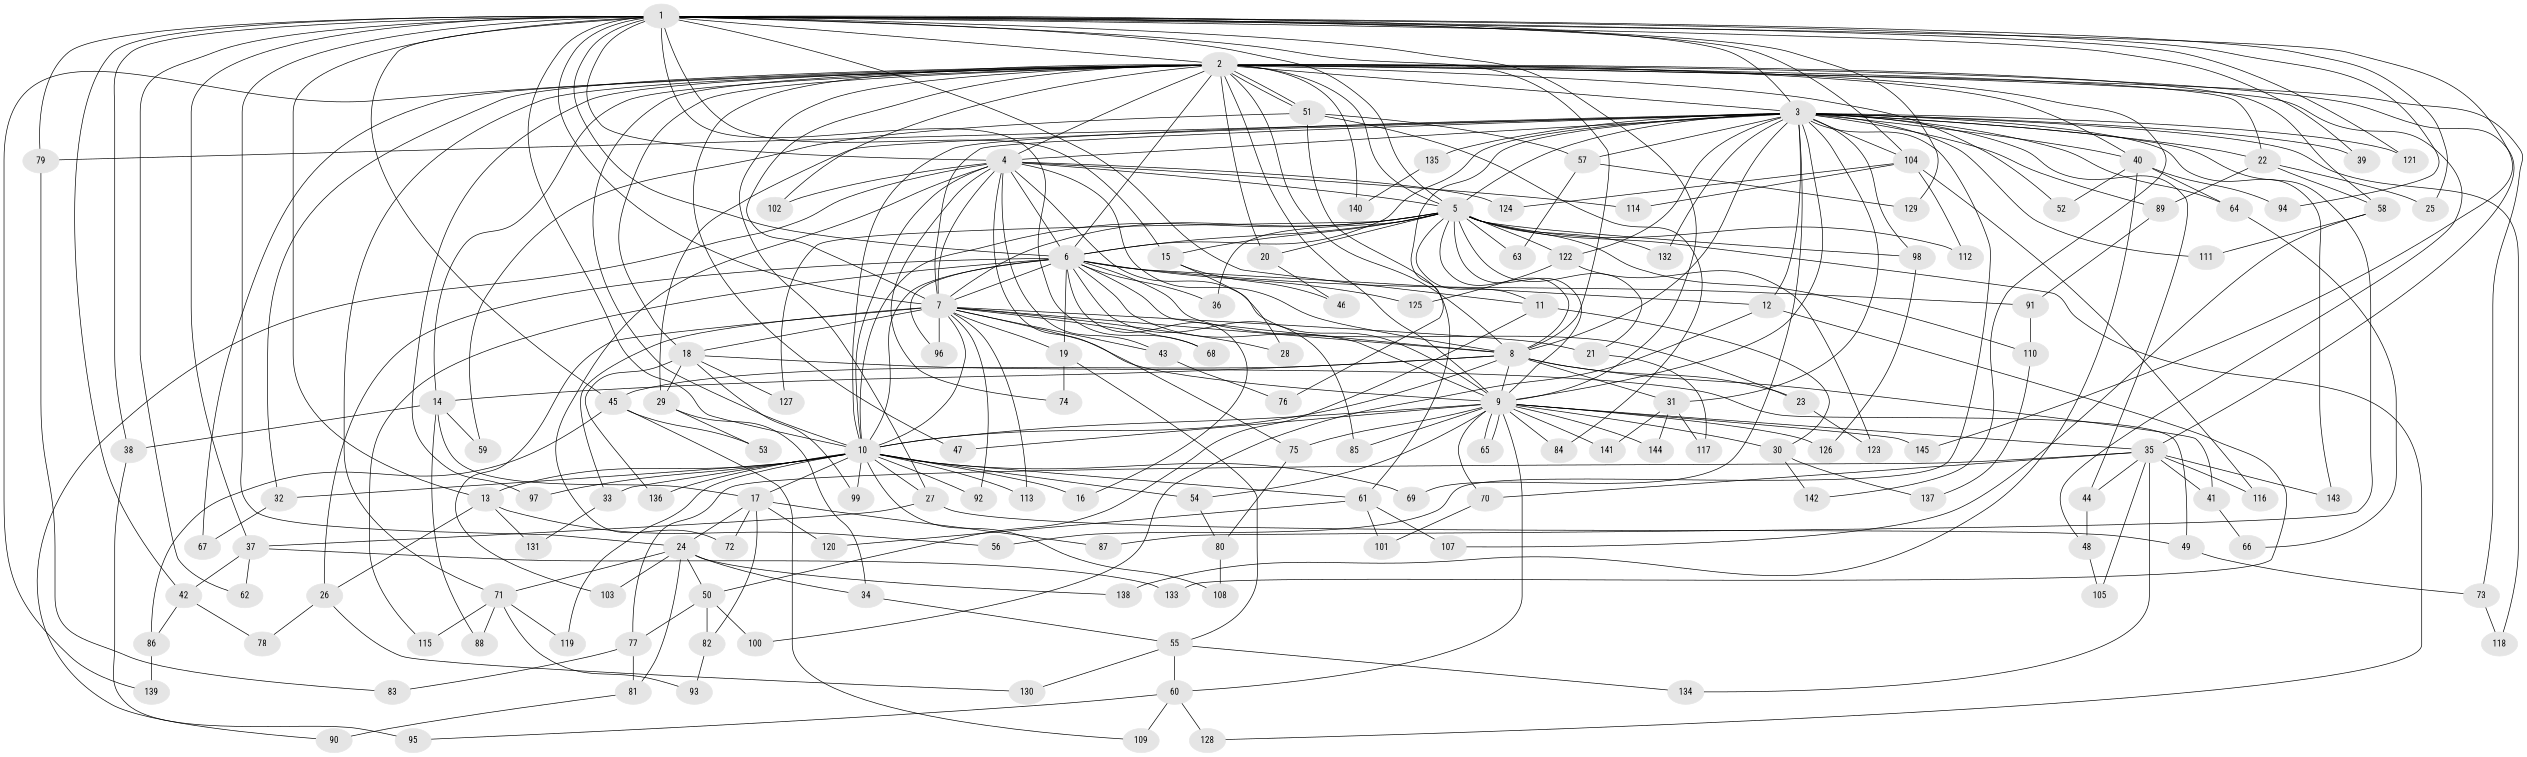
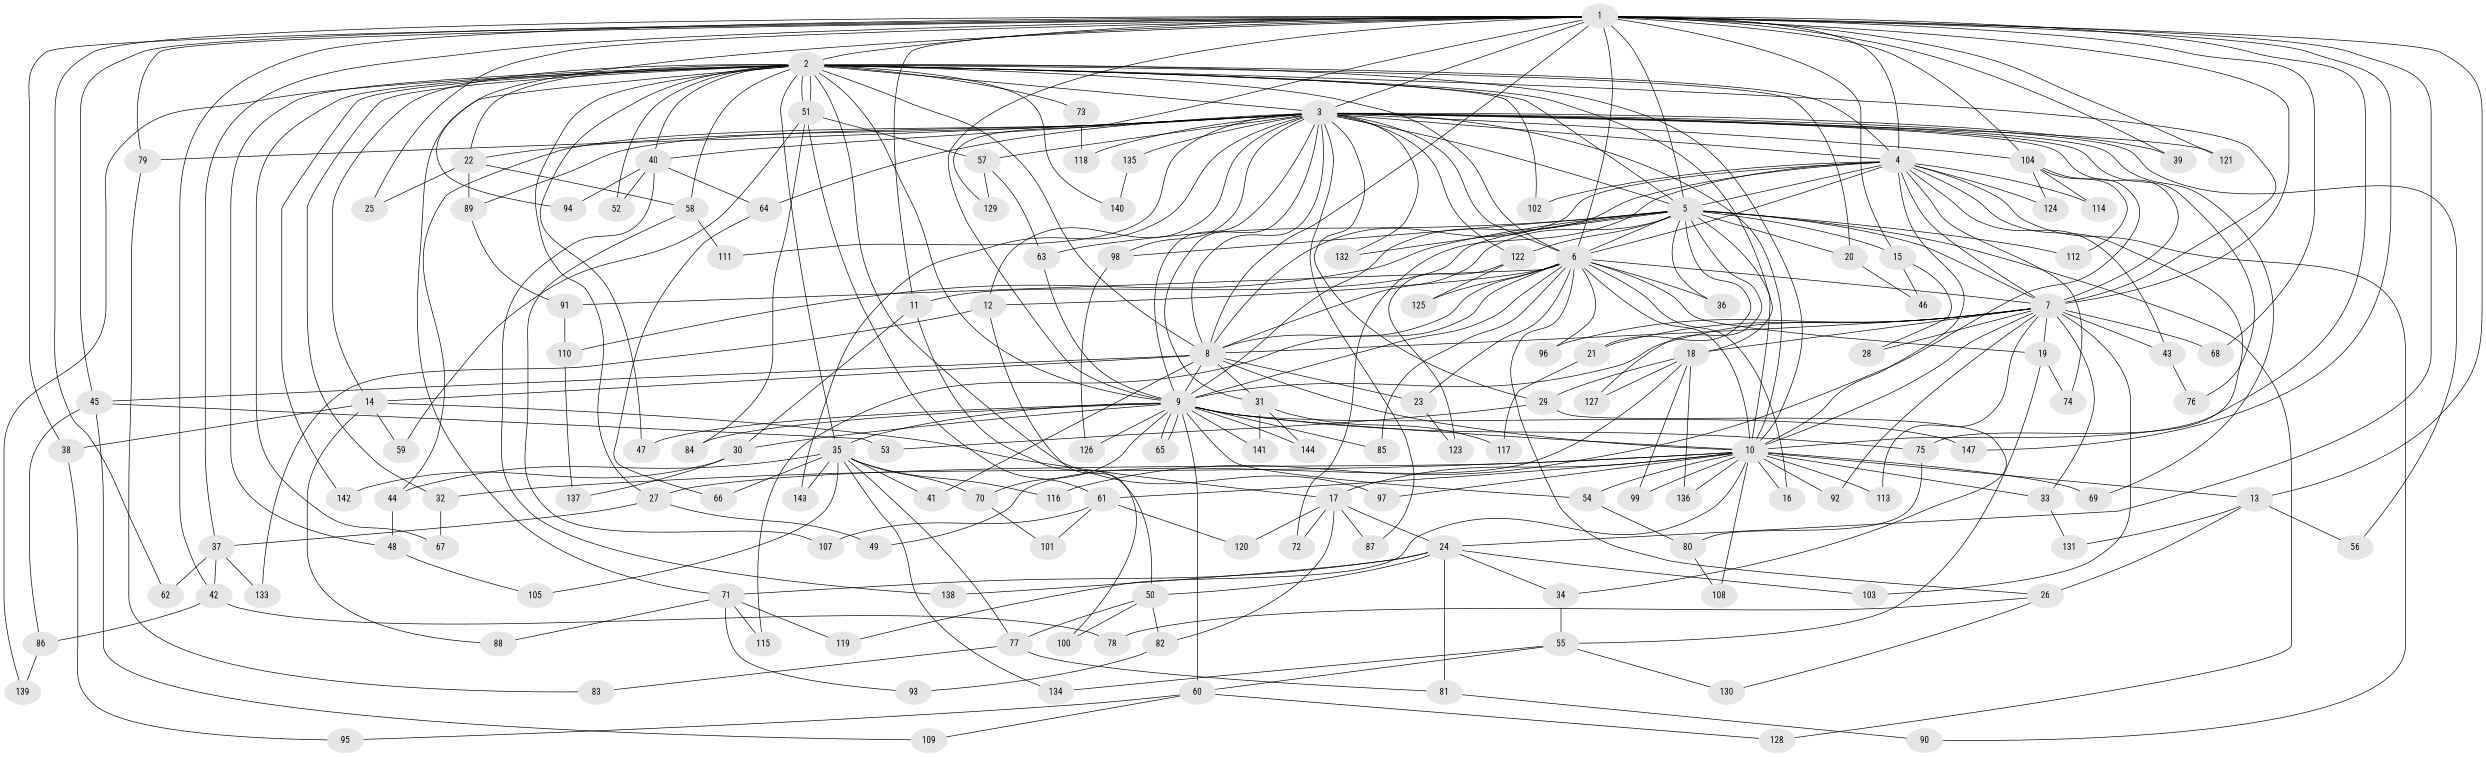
edge "5" -- "9": now "63" -- "9"
node "145": label "145" -> "147"
edge "41" -- "66": now "35" -- "66"
edge "49" -- "73": removed
